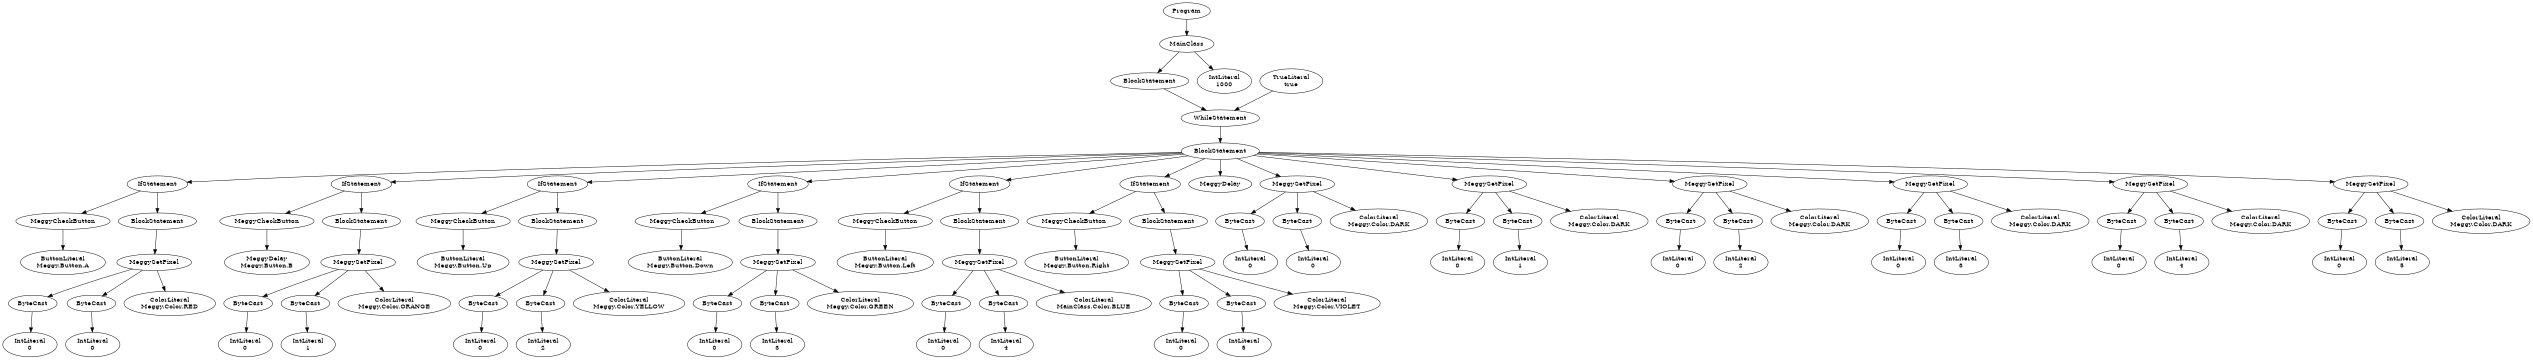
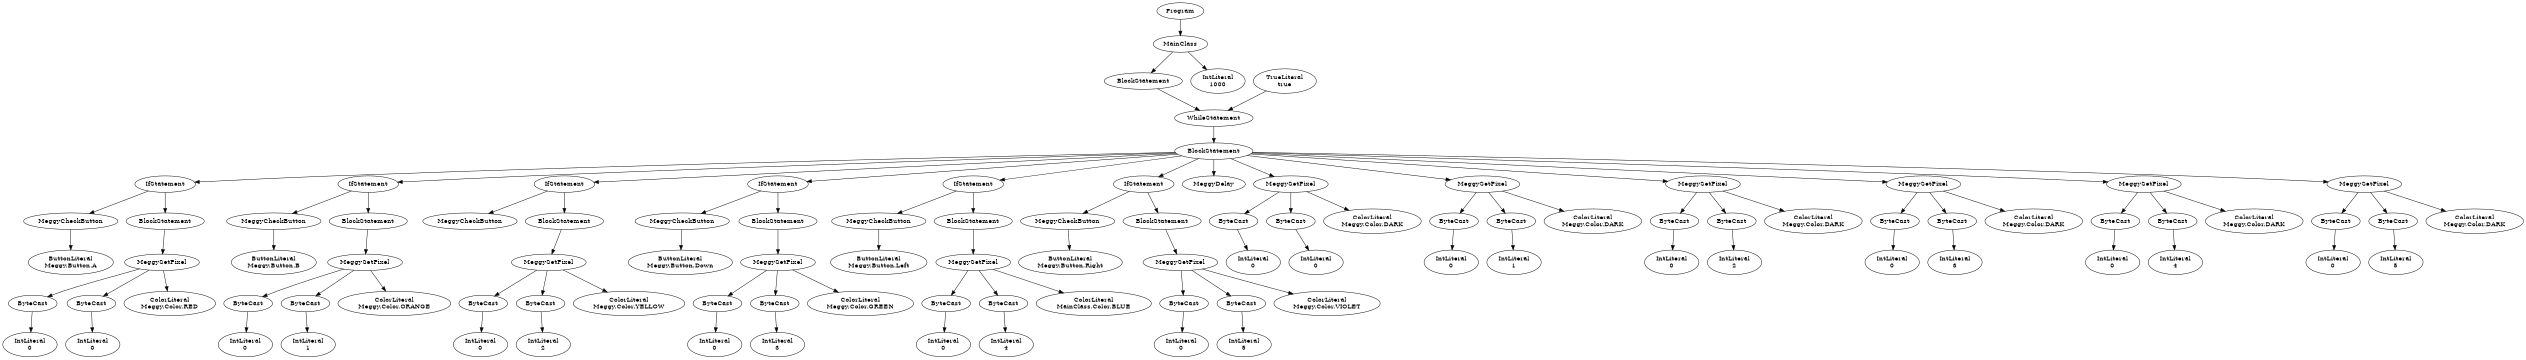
node "MeggyDelay Meggy.Button.B": label "MeggyDelay Meggy.Button.B" -> "ButtonLiteral Meggy.Button.B"
node "ButtonLiteral Meggy.Button.Up": removed
